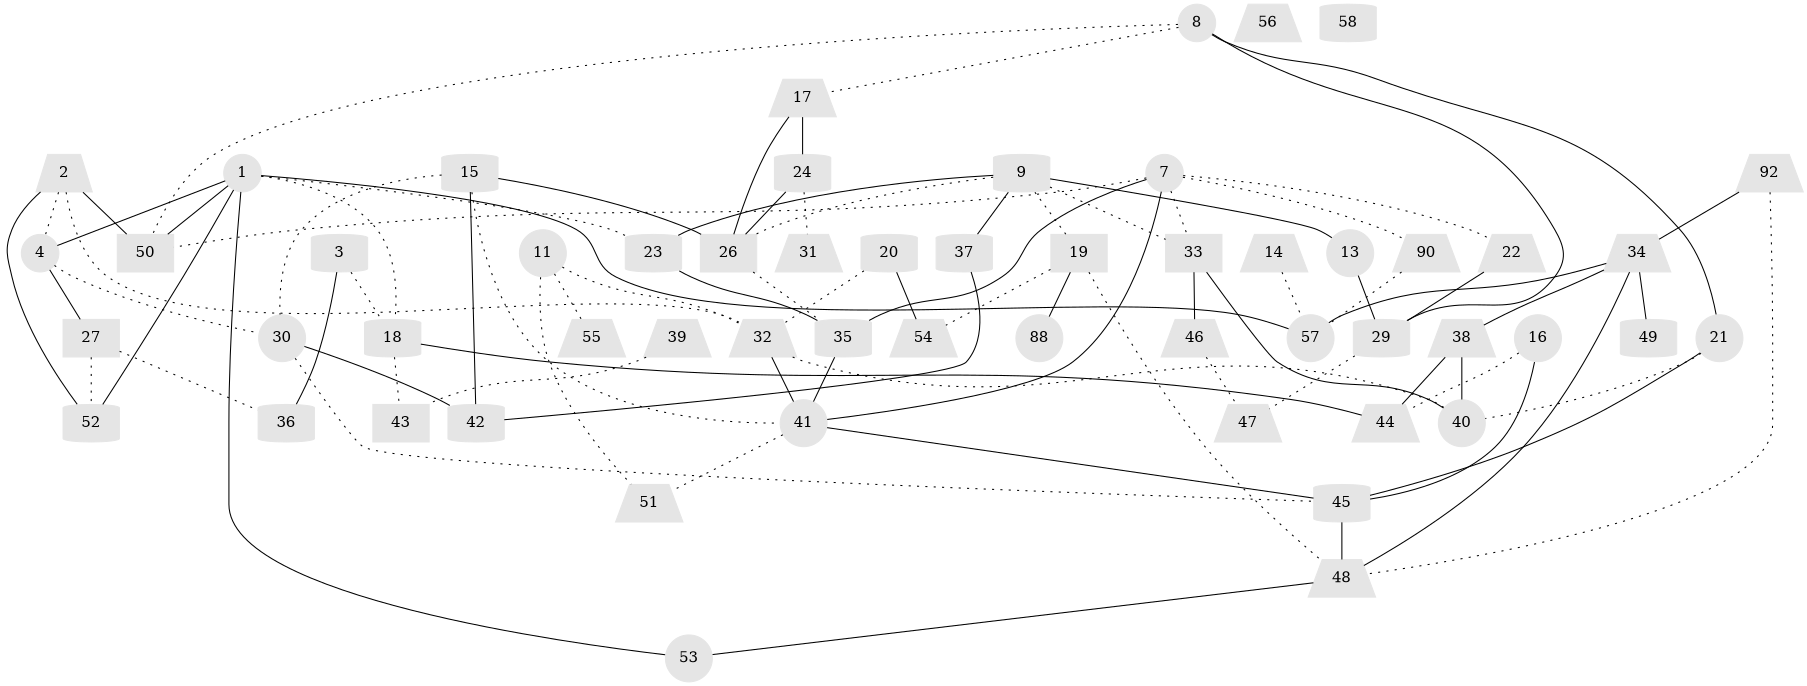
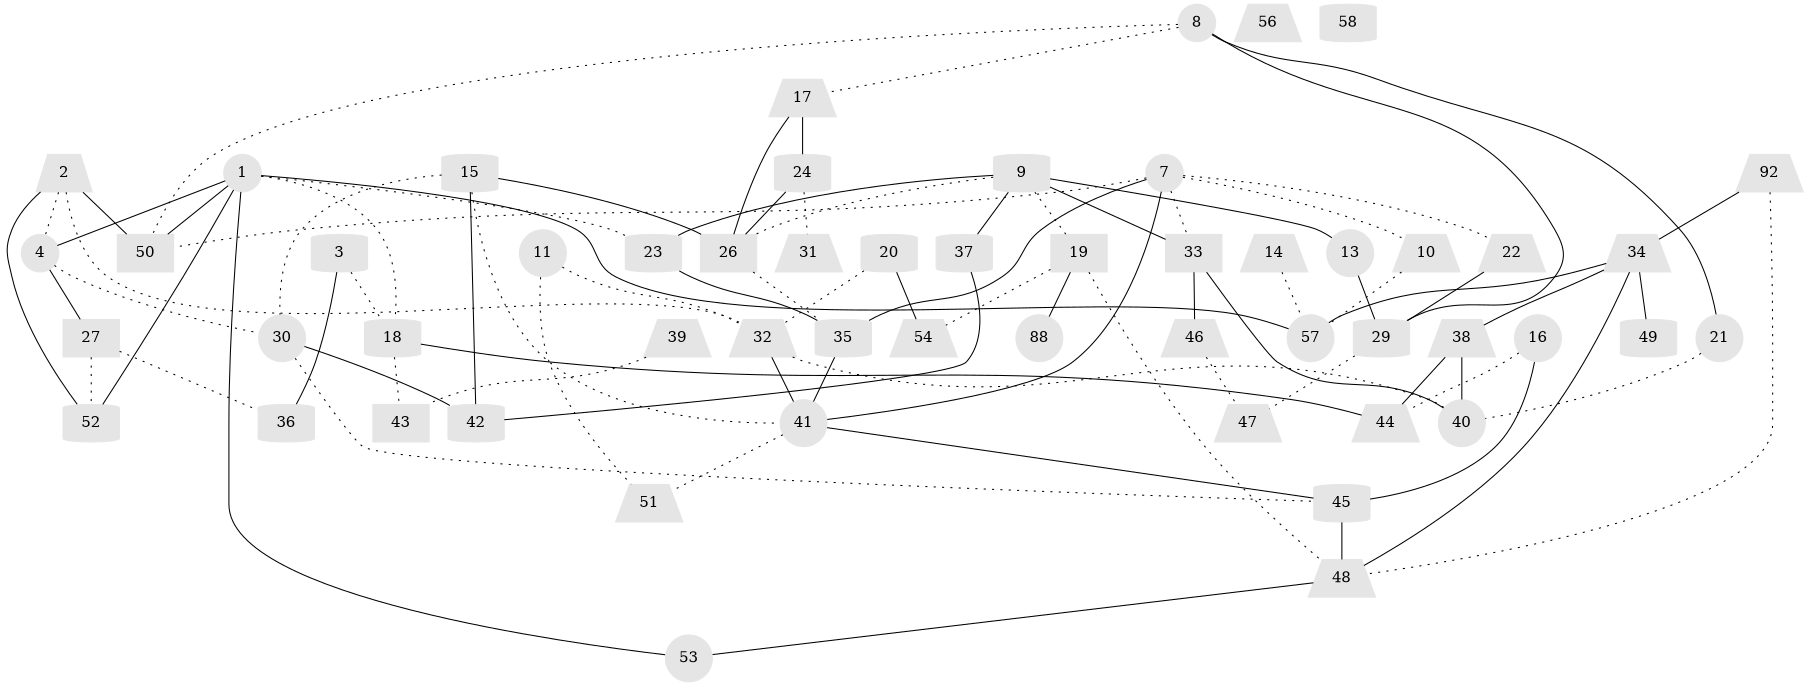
edge "9" -- "33": style dotted -> solid
node "90": label "90" -> "10"
node "55": removed
edge "21" -- "45": removed
